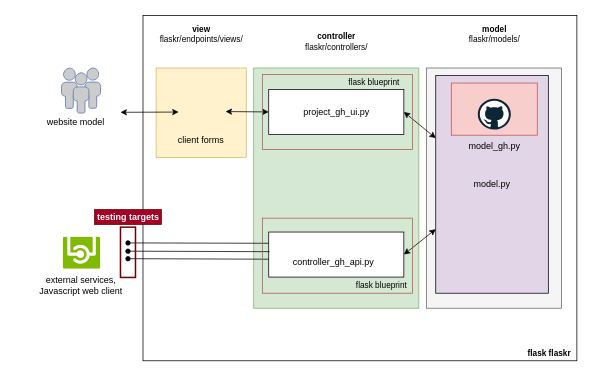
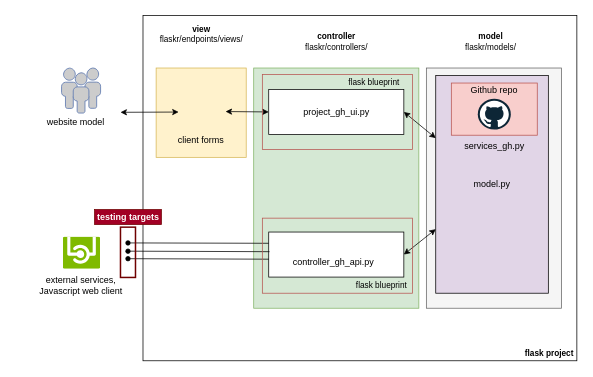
node "model flaskr/models/": moved (494, 34) -> (490, 41)
node "Github repo": added
node "model_gh.py": label "model_gh.py" -> "services_gh.py"
node "flask flaskr": label "flask flaskr" -> "flask project"
